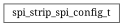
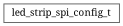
node "spi_strip_spi_config_t": label "spi_strip_spi_config_t" -> "led_strip_spi_config_t"
